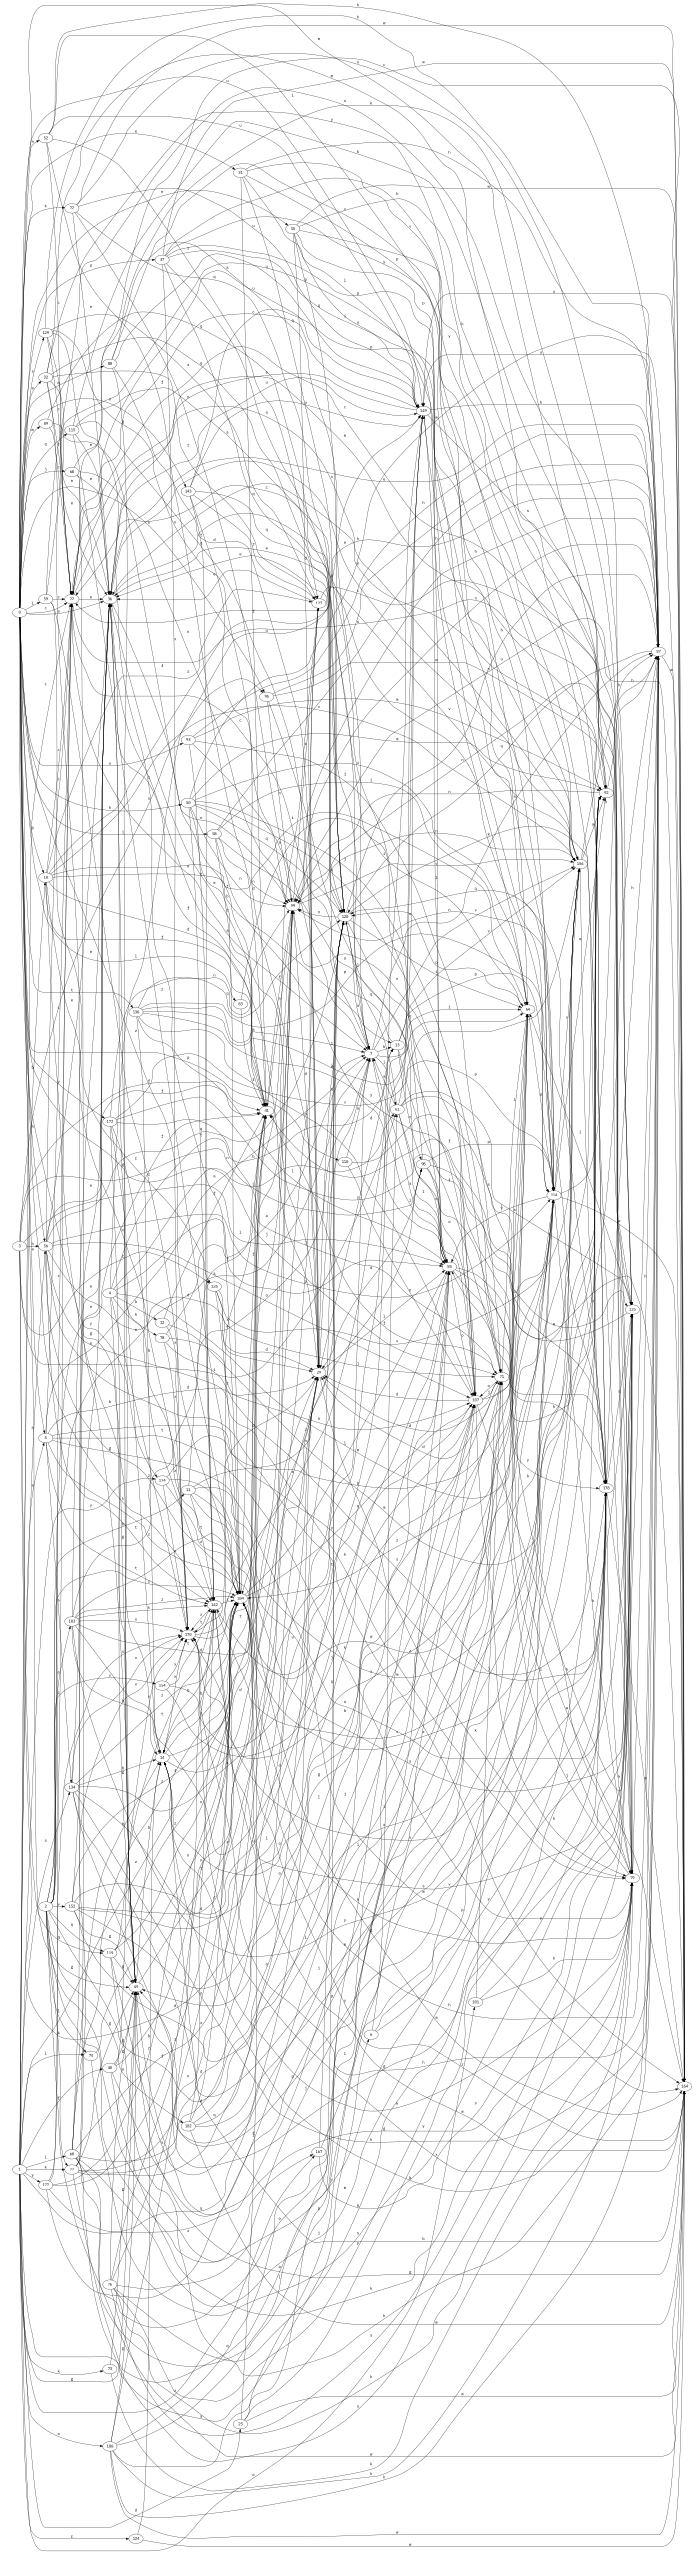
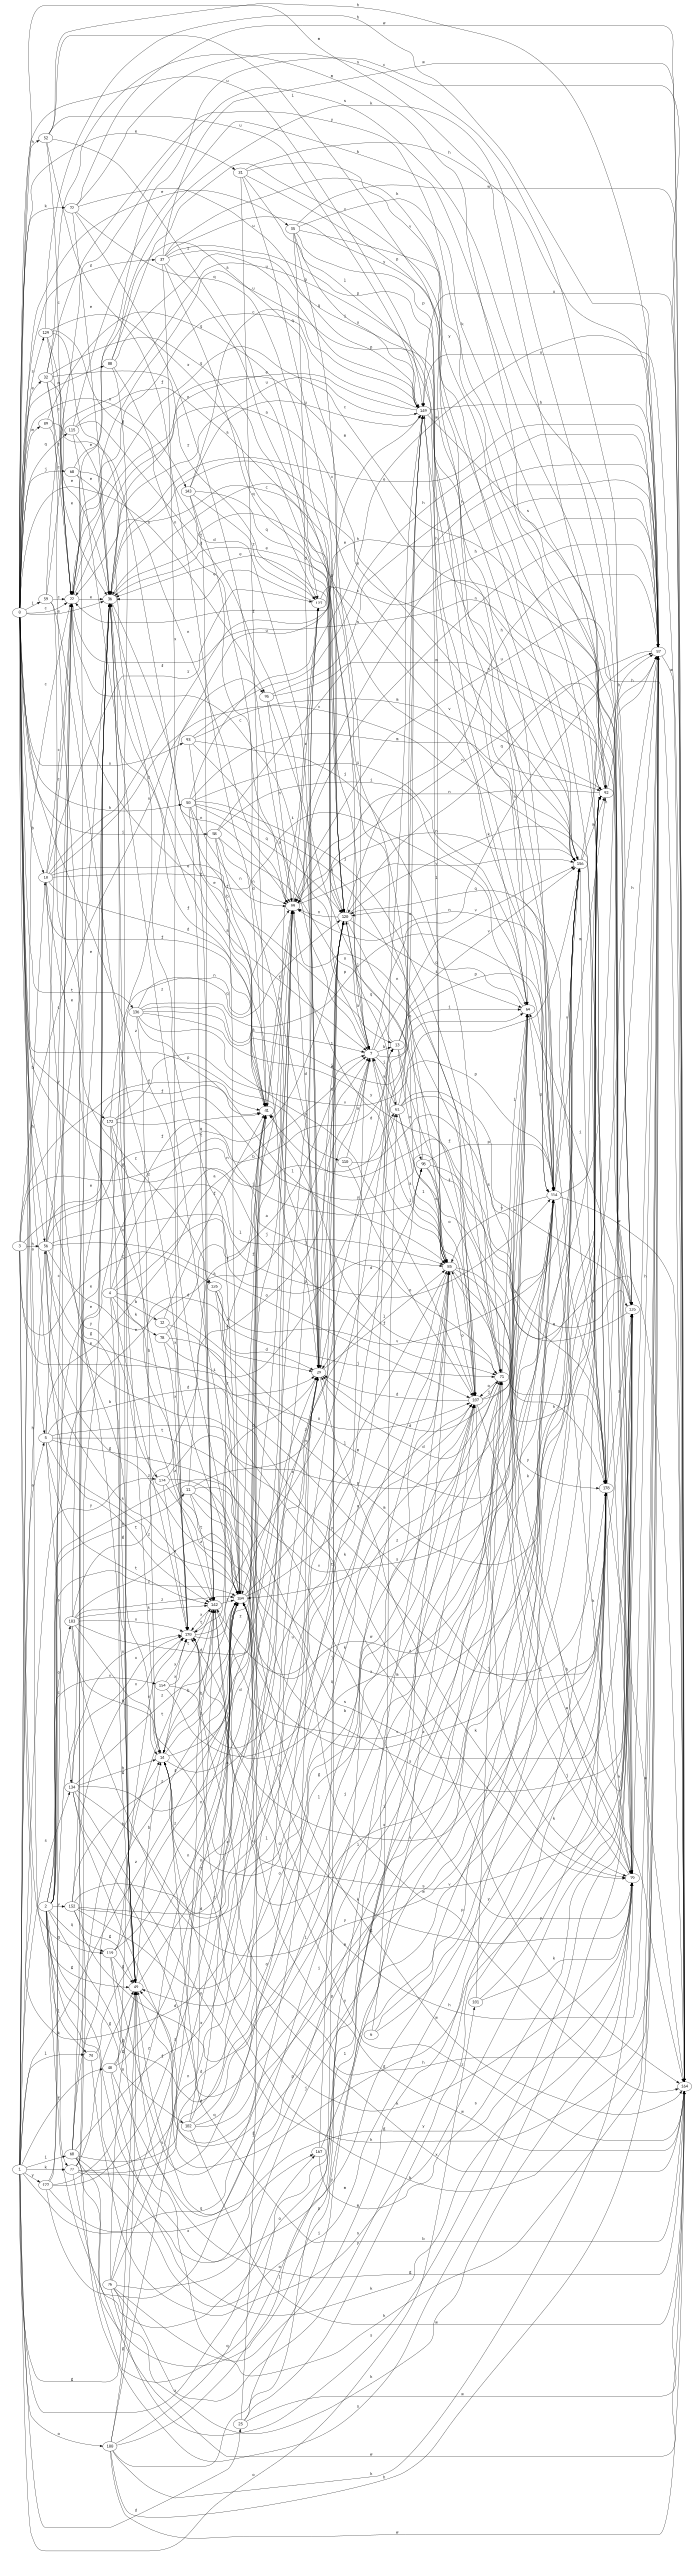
node "83": removed
edge "2" -> "156": added, label "v"
node "73": removed
edge "1" -> "6": removed, label "a"
node "124": removed
